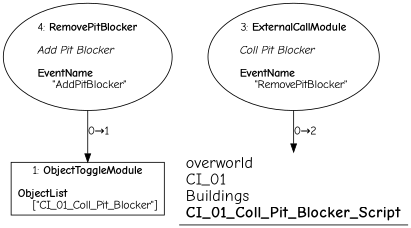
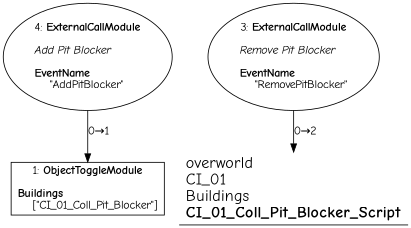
node "4:": text "RemovePitBlocker" -> "ExternalCallModule"
node "3:": text "Coll Pit Blocker" -> "Remove Pit Blocker"
node "1:": text "ObjectList" -> "Buildings"
